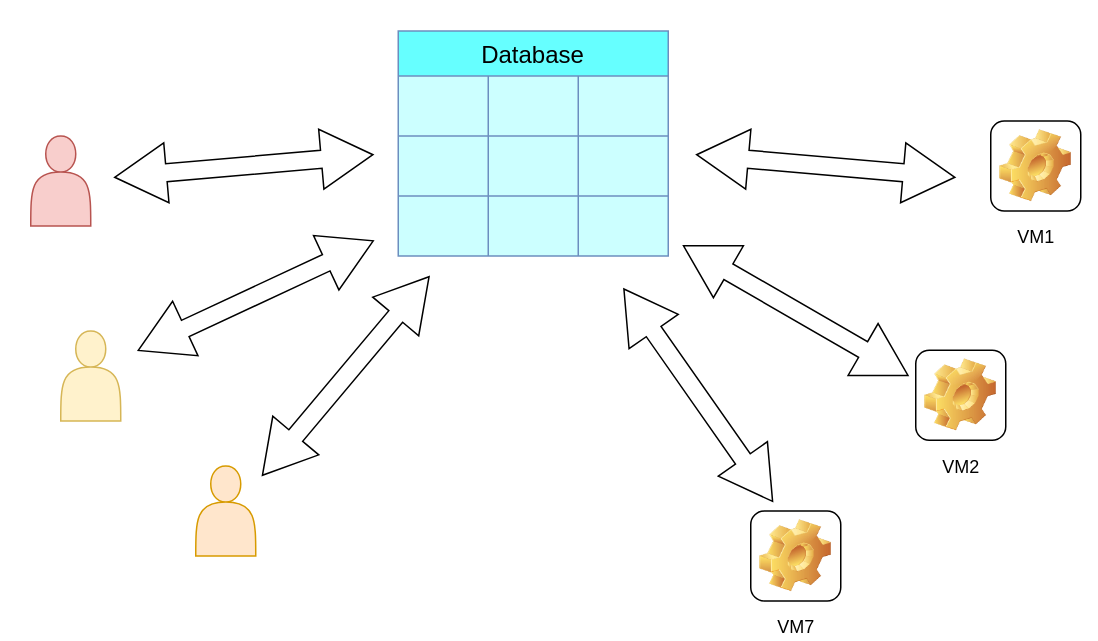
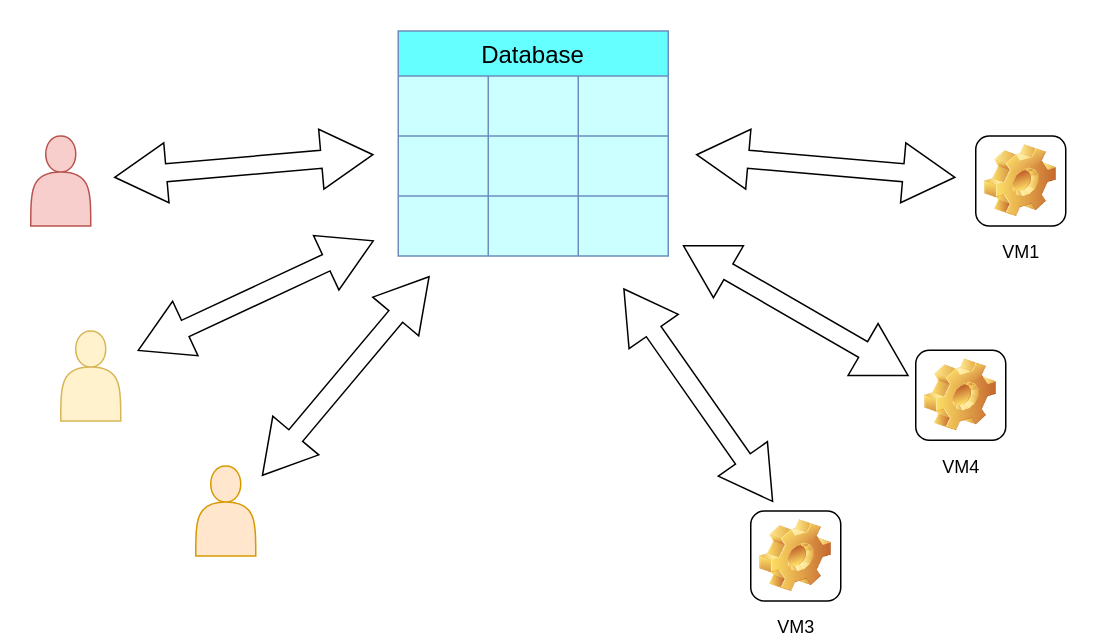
node "VM1": moved (1036, 166) -> (1021, 181)
node "VM2": label "VM2" -> "VM4"
node "VM7": label "VM7" -> "VM3"
